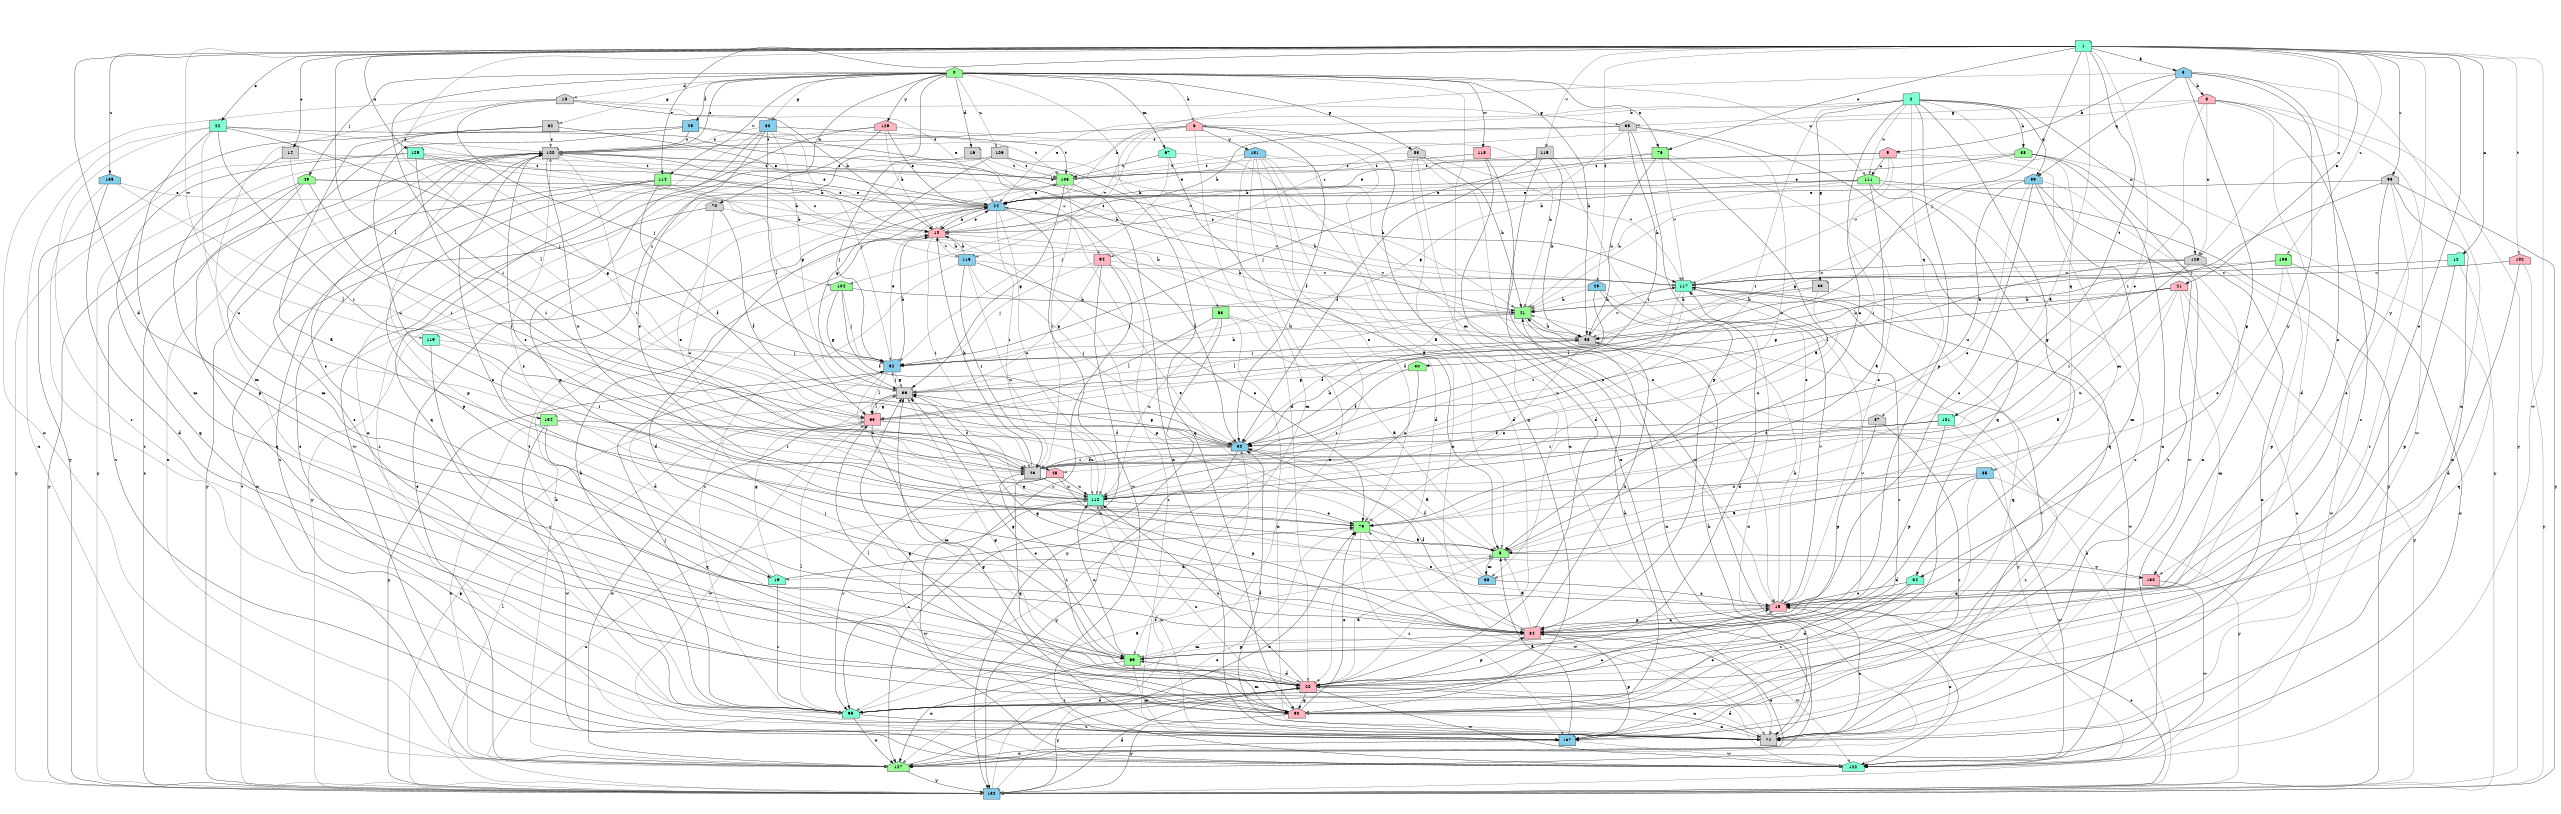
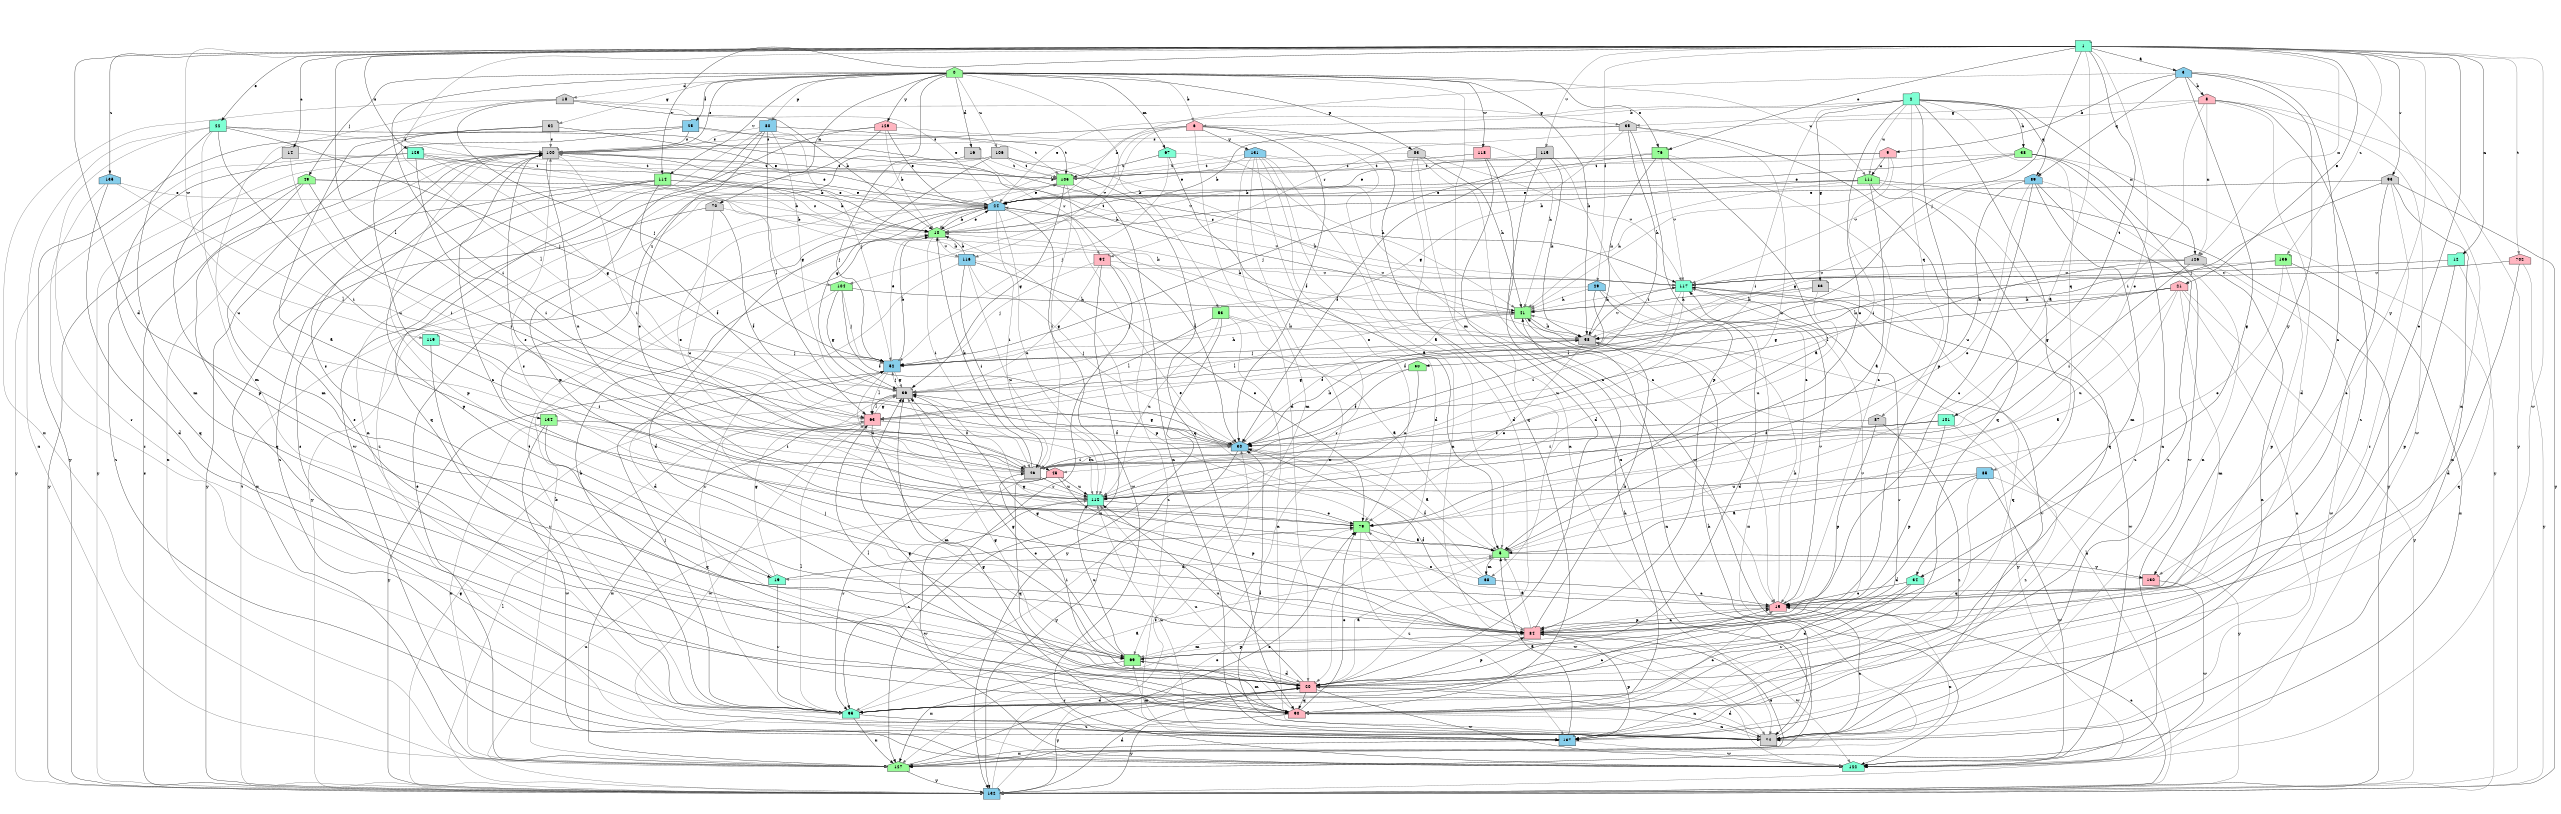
edge "114" -> "10": added, label "b"
node "10": fillcolor lightpink -> palegreen
node "102": label "102" -> "702"
edge "9" -> "68": removed, label "m"
